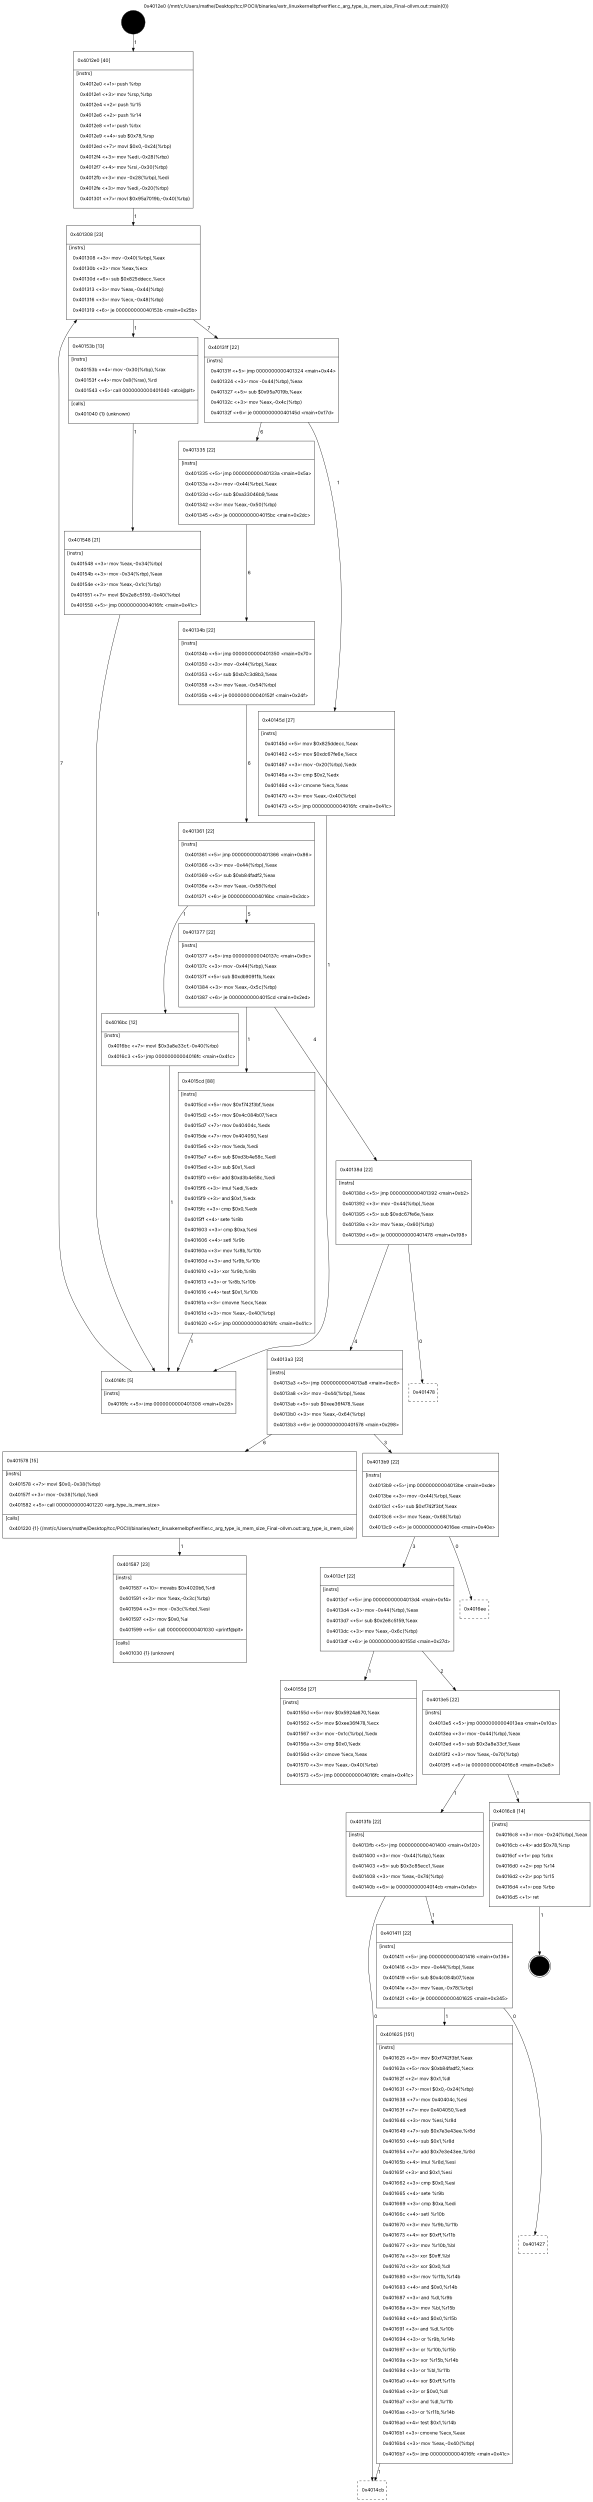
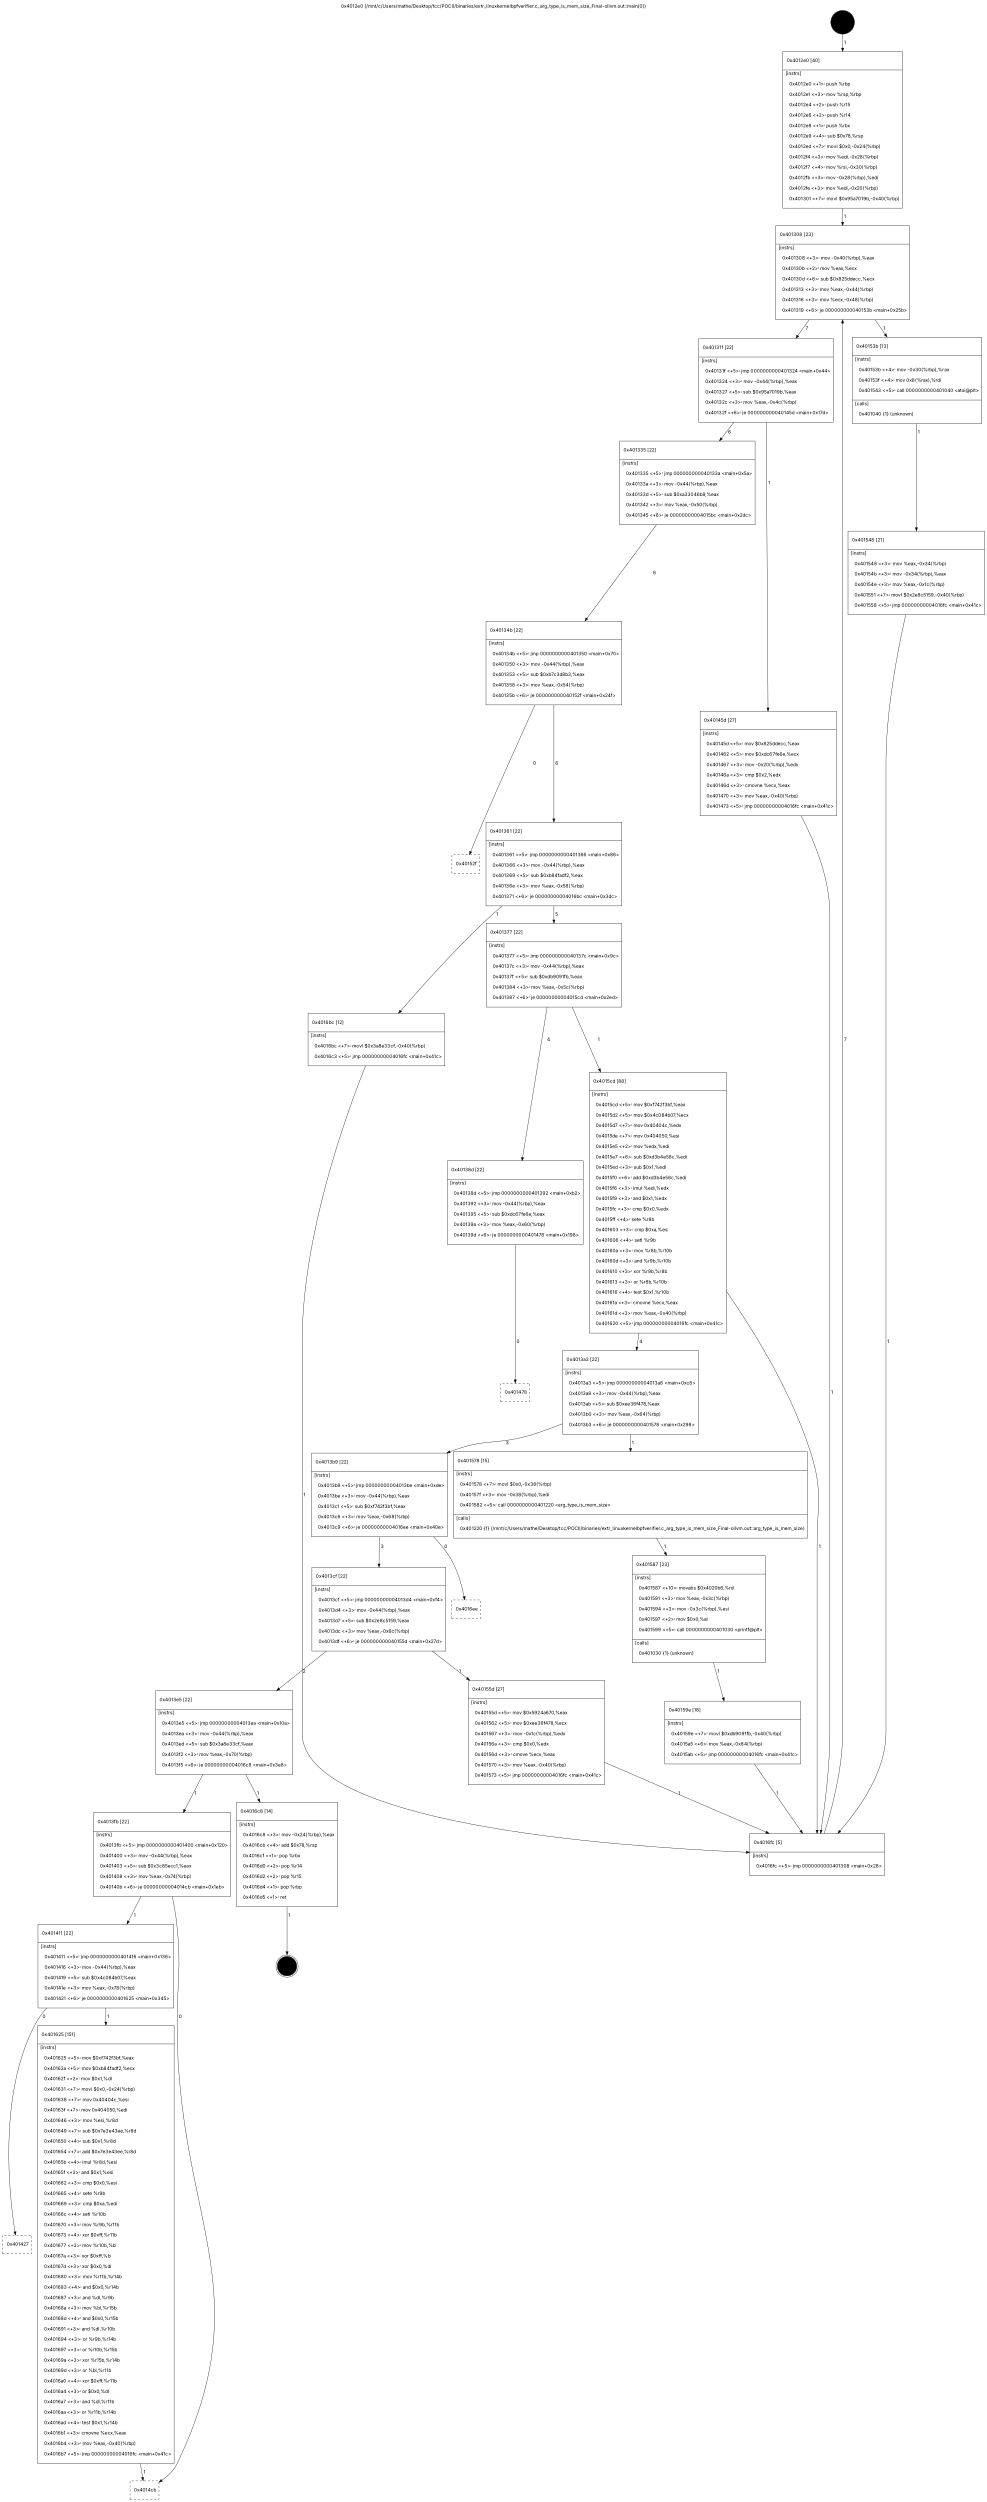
node "0x40152f": added
edge "0x40138d [22]" -> "0x4013a3 [22]": now "0x4015cd [88]" -> "0x4013a3 [22]"
edge "0x4013a3 [22]" -> "0x401578 [15]": label " 6" -> " 1"
node "0x40159e [18]": added
edge "0x40155d [27]" -> "0x4016fc [5]": added, label "1"
